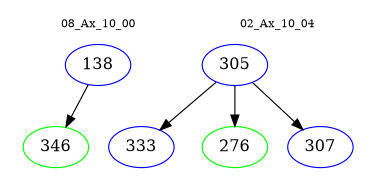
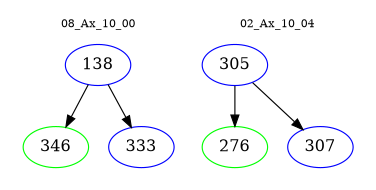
edge "305" -> "333": now "138" -> "333"
